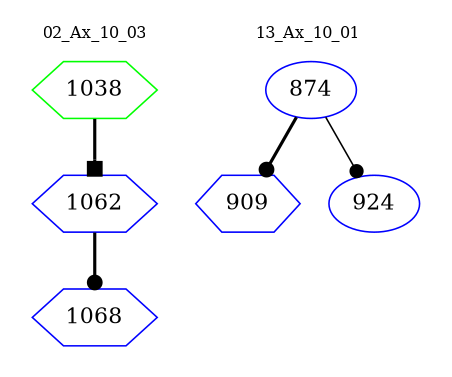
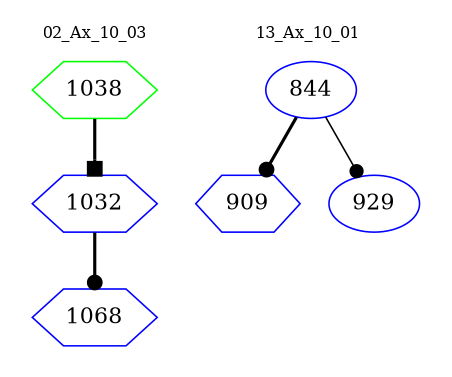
node "874": label "874" -> "844"
node "1062": label "1062" -> "1032"
node "924": label "924" -> "929"
